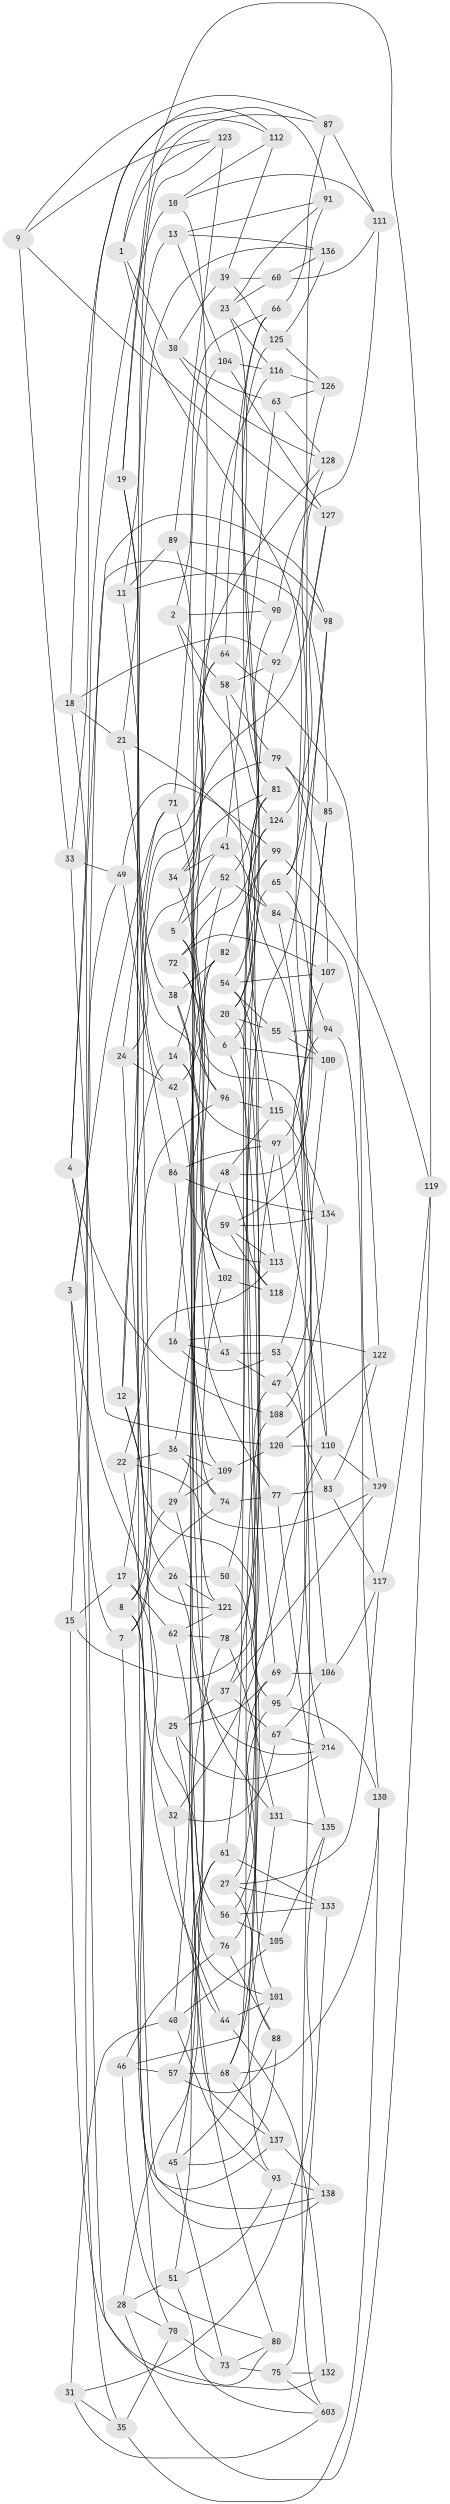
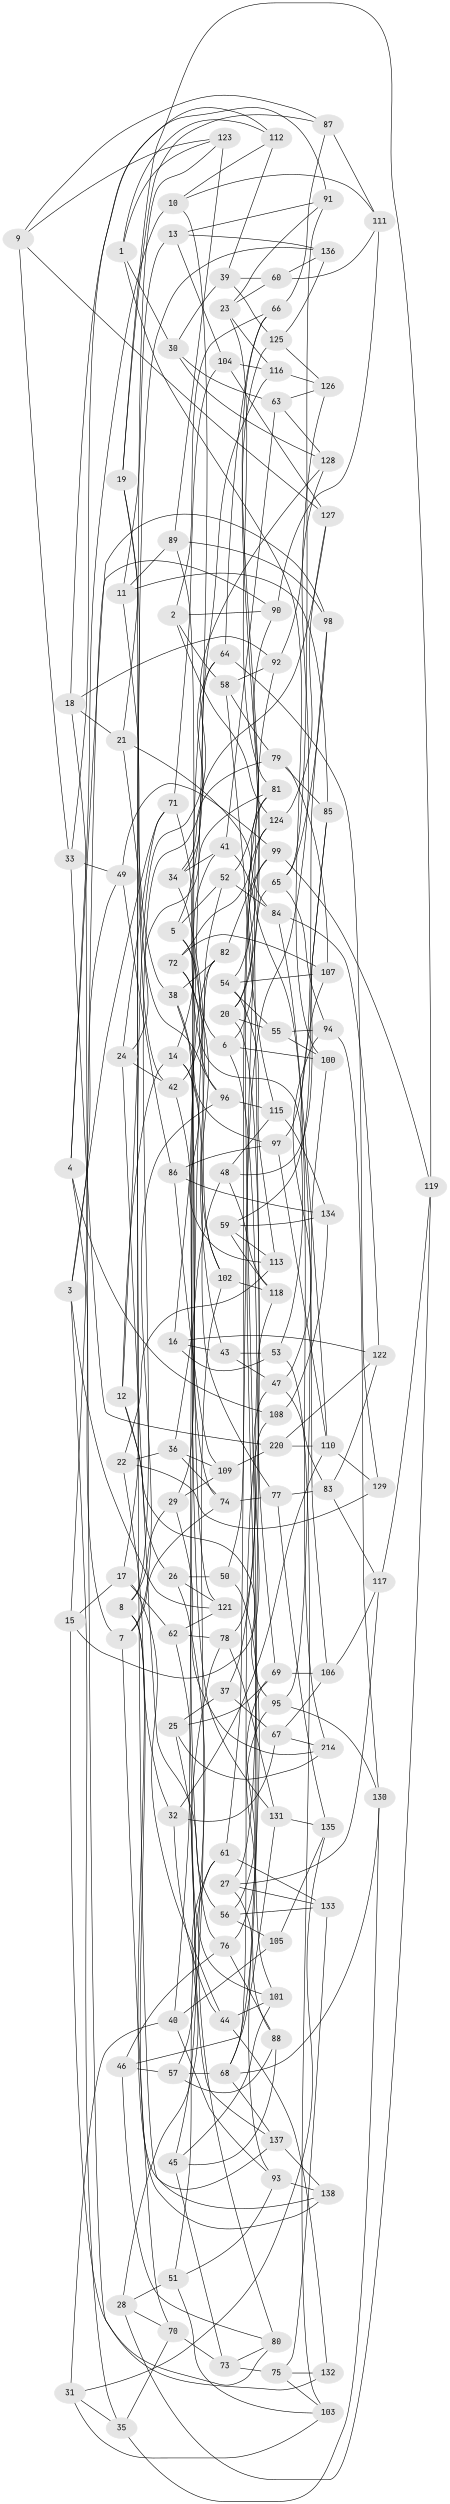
edge "97" -- "78": now "118" -- "78"
node "120": label "120" -> "220"
edge "129" -- "37": removed
node "603": label "603" -> "103"
